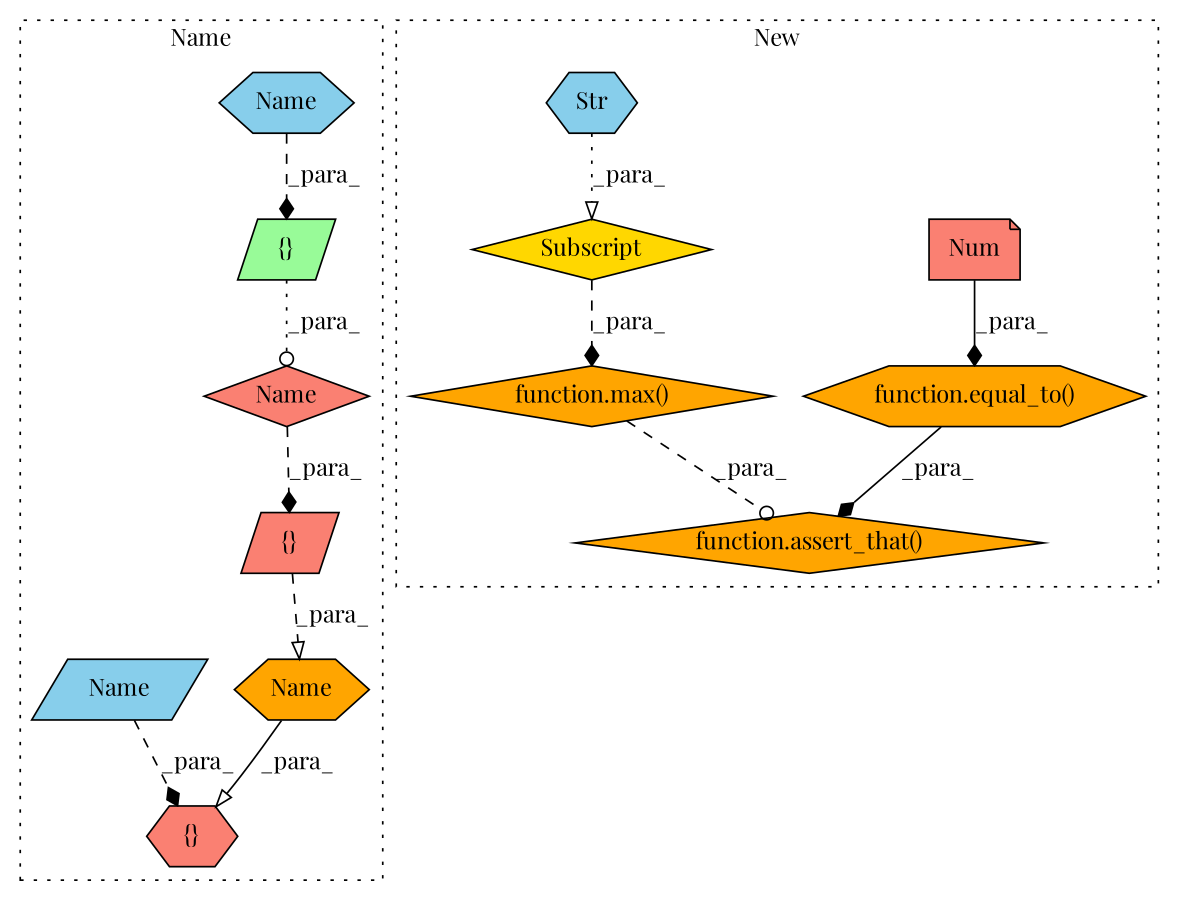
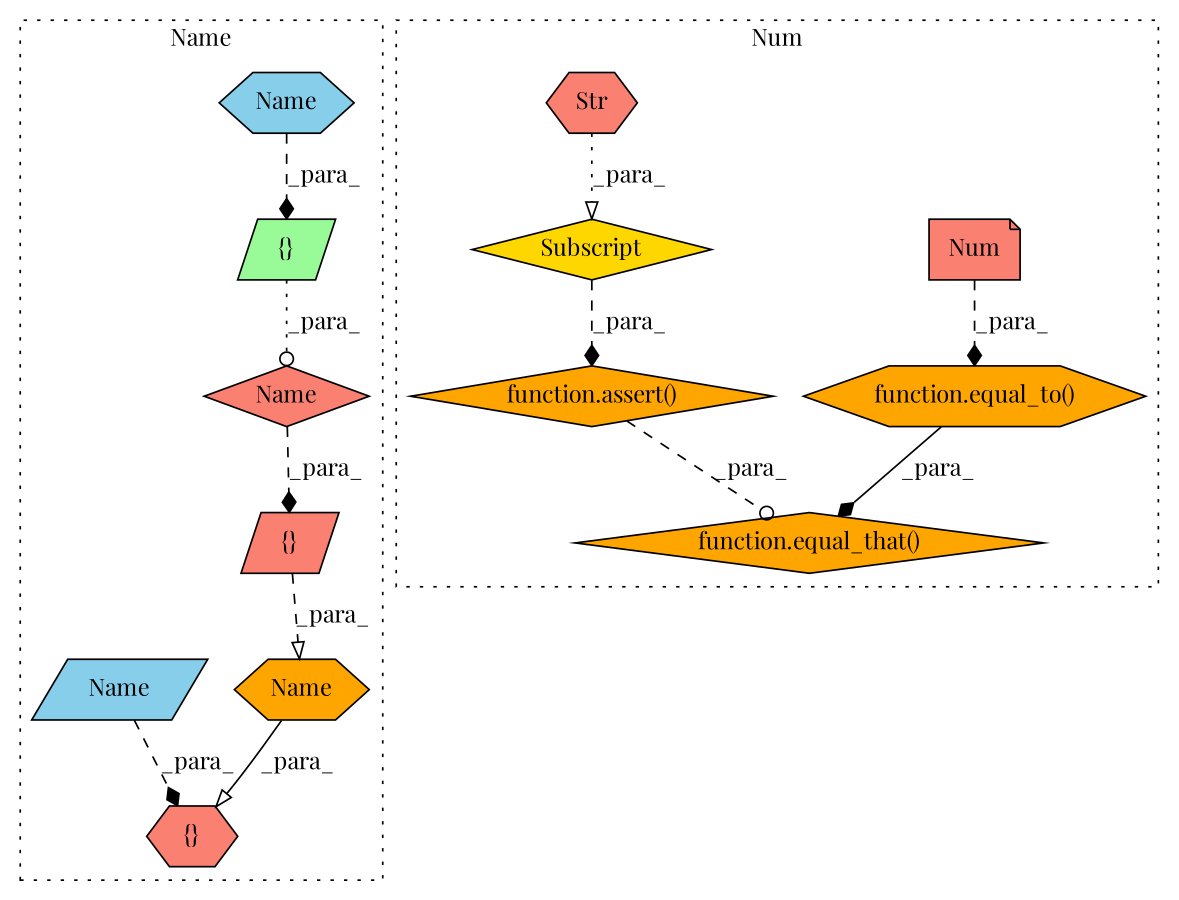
cluster "New": label "New" -> "Num"
node "Str": fillcolor skyblue -> salmon
edge "Num" -> "function.equal_to()": style solid -> dashed
node "function.max()": label "function.max()" -> "function.assert()"
node "function.assert_that()": label "function.assert_that()" -> "function.equal_that()"
